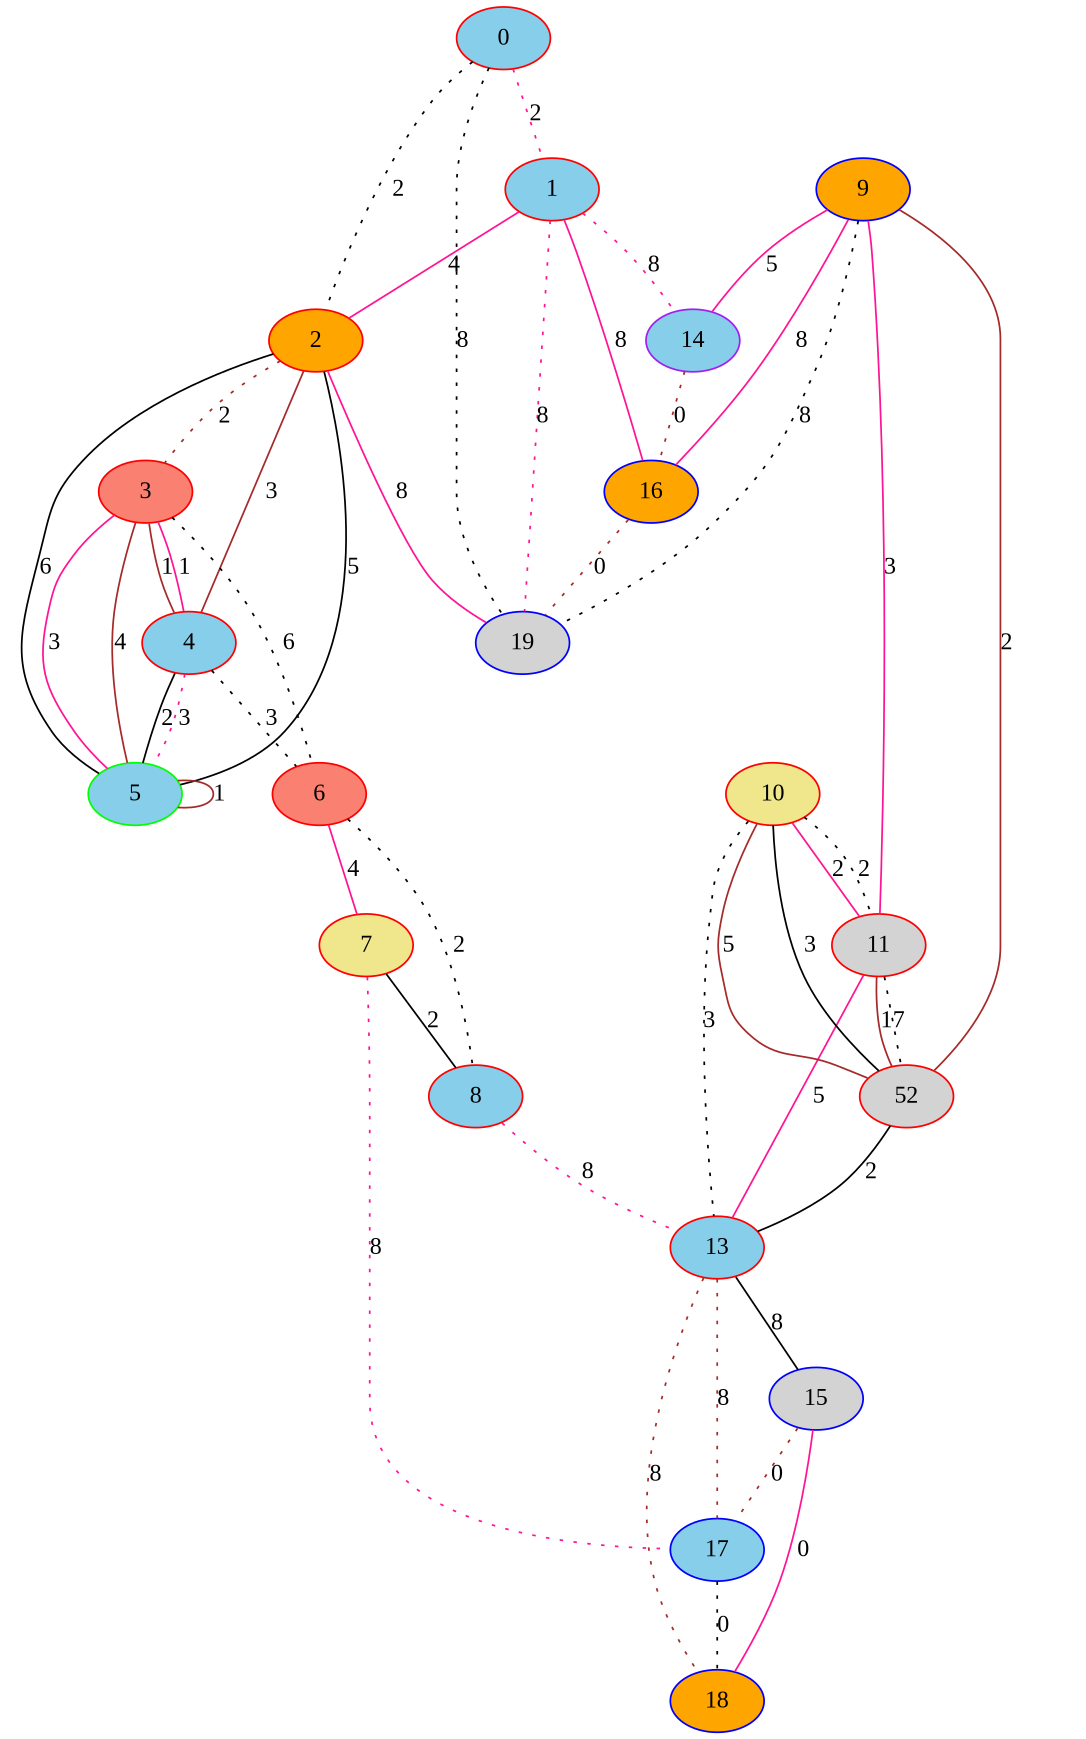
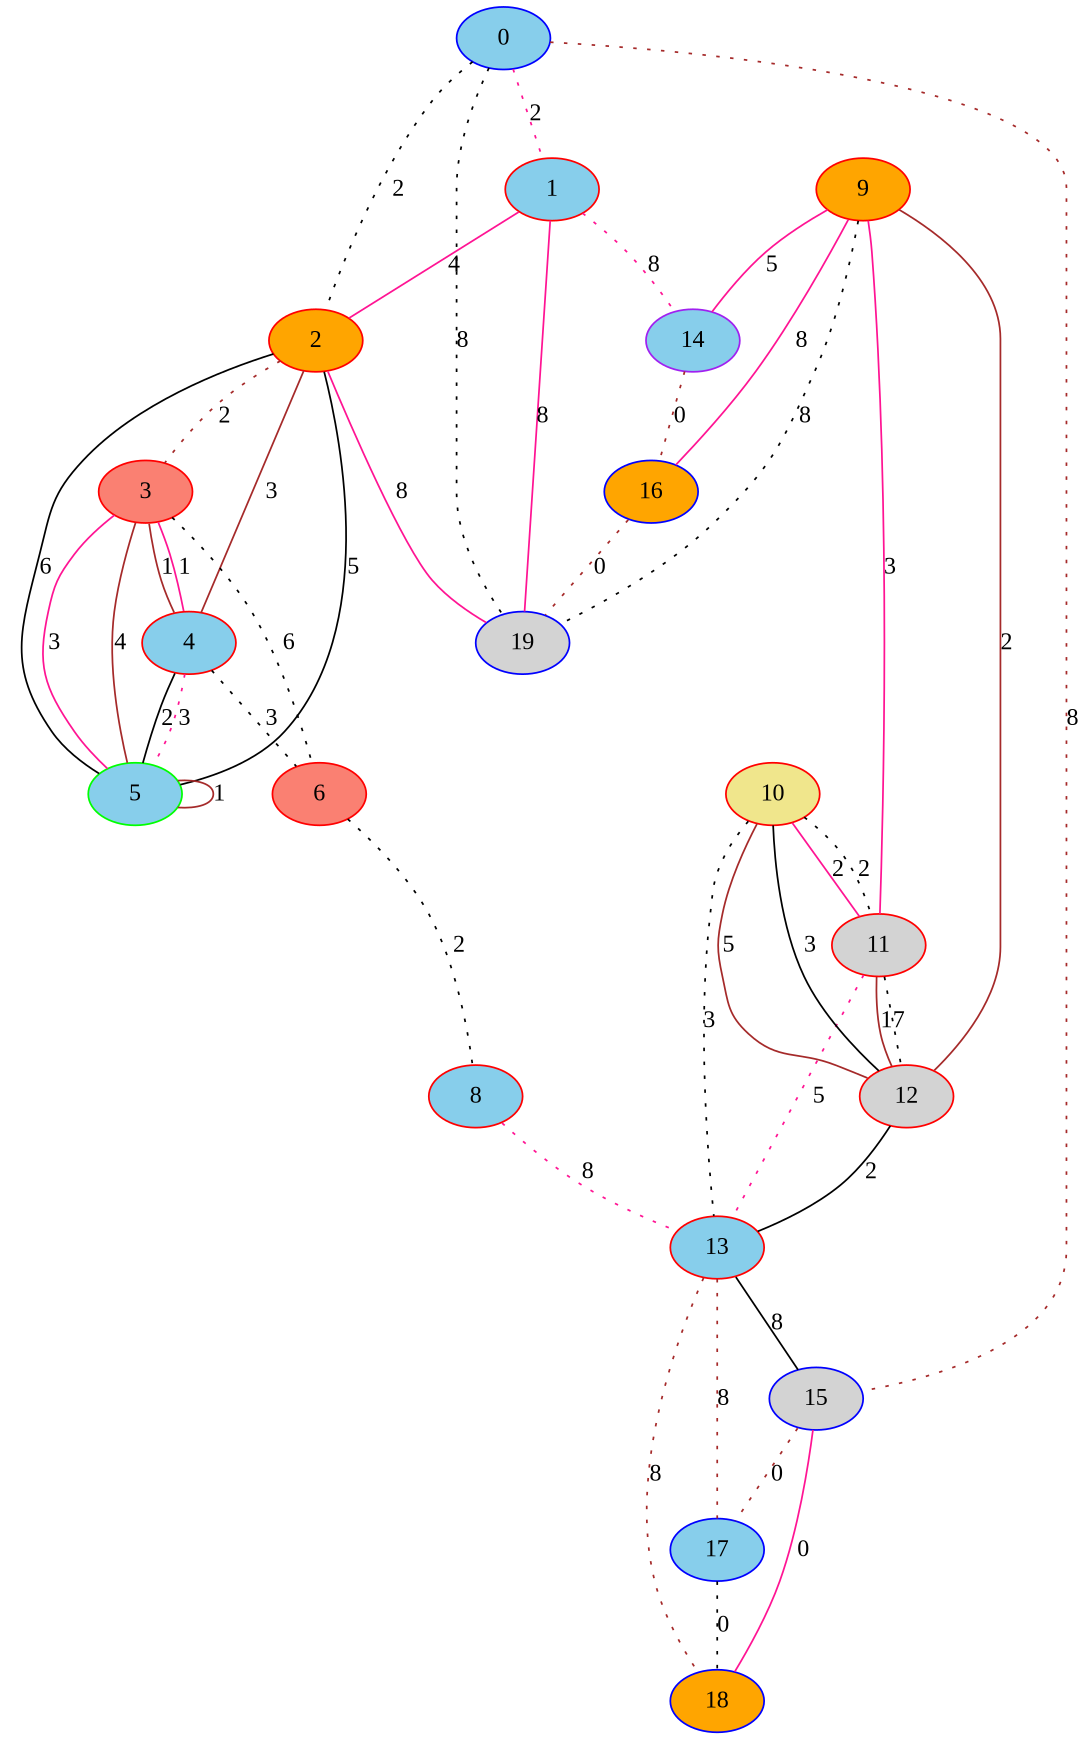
node "0": color red -> blue
node "9": color blue -> red
edge "1" -- "16": removed, label "8"
edge "1" -- "19": style dotted -> solid
edge "0" -- "15": added, label "8"
node "7": removed
edge "11" -- "13": style solid -> dotted
node "52": label "52" -> "12"
